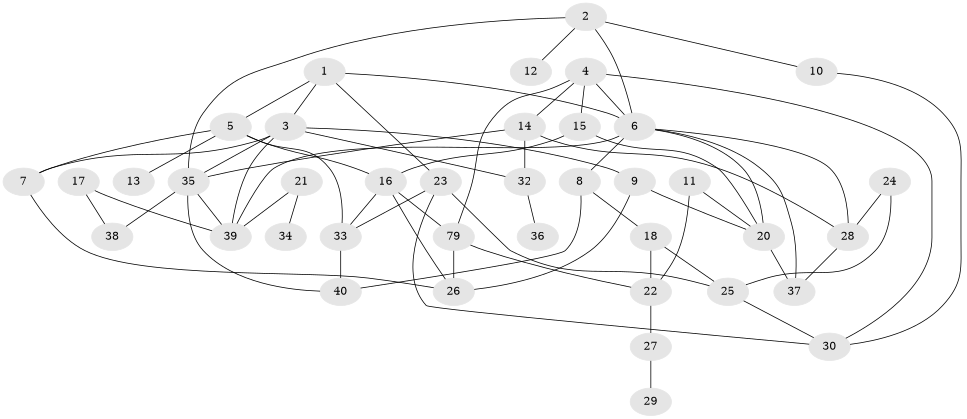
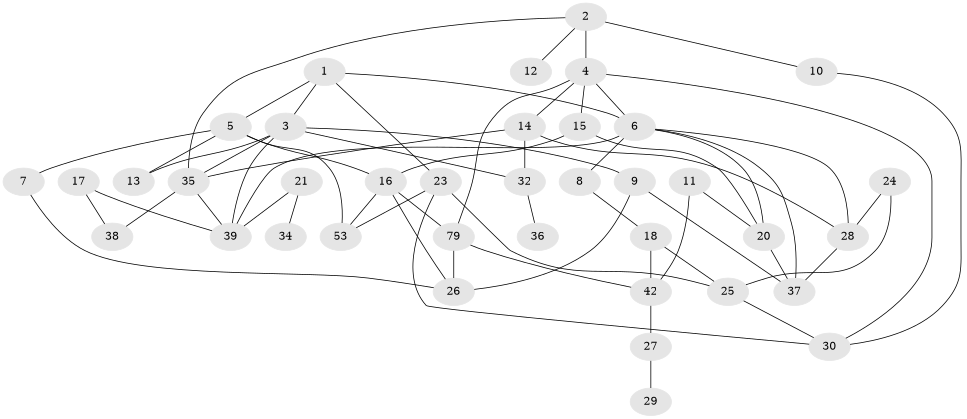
edge "2" -- "6": now "2" -- "4"
edge "3" -- "7": now "3" -- "13"
edge "9" -- "20": now "9" -- "37"
node "33": label "33" -> "53"
node "40": removed
node "22": label "22" -> "42"
